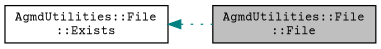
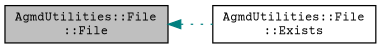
edge "AgmdUtilities::File ::File" -> "AgmdUtilities::File ::Exists": reversed
